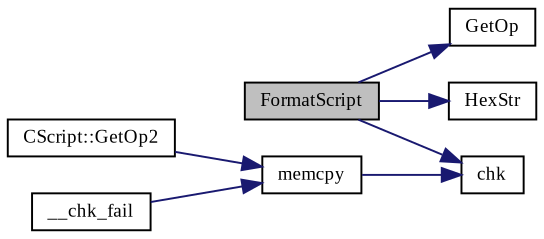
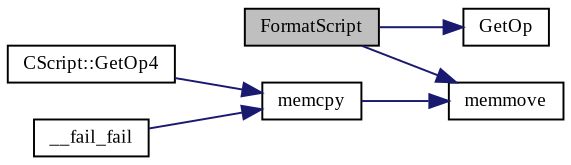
node "HexStr": removed
node "CScript::GetOp2": label "CScript::GetOp2" -> "CScript::GetOp4"
node "chk": label "chk" -> "memmove"
node "__chk_fail": label "__chk_fail" -> "__fail_fail"
